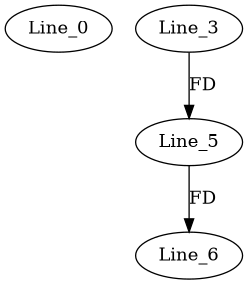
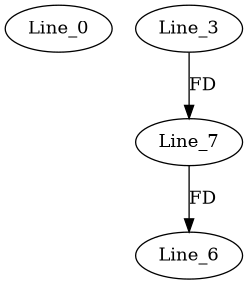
node "Line_5": label "Line_5" -> "Line_7"
